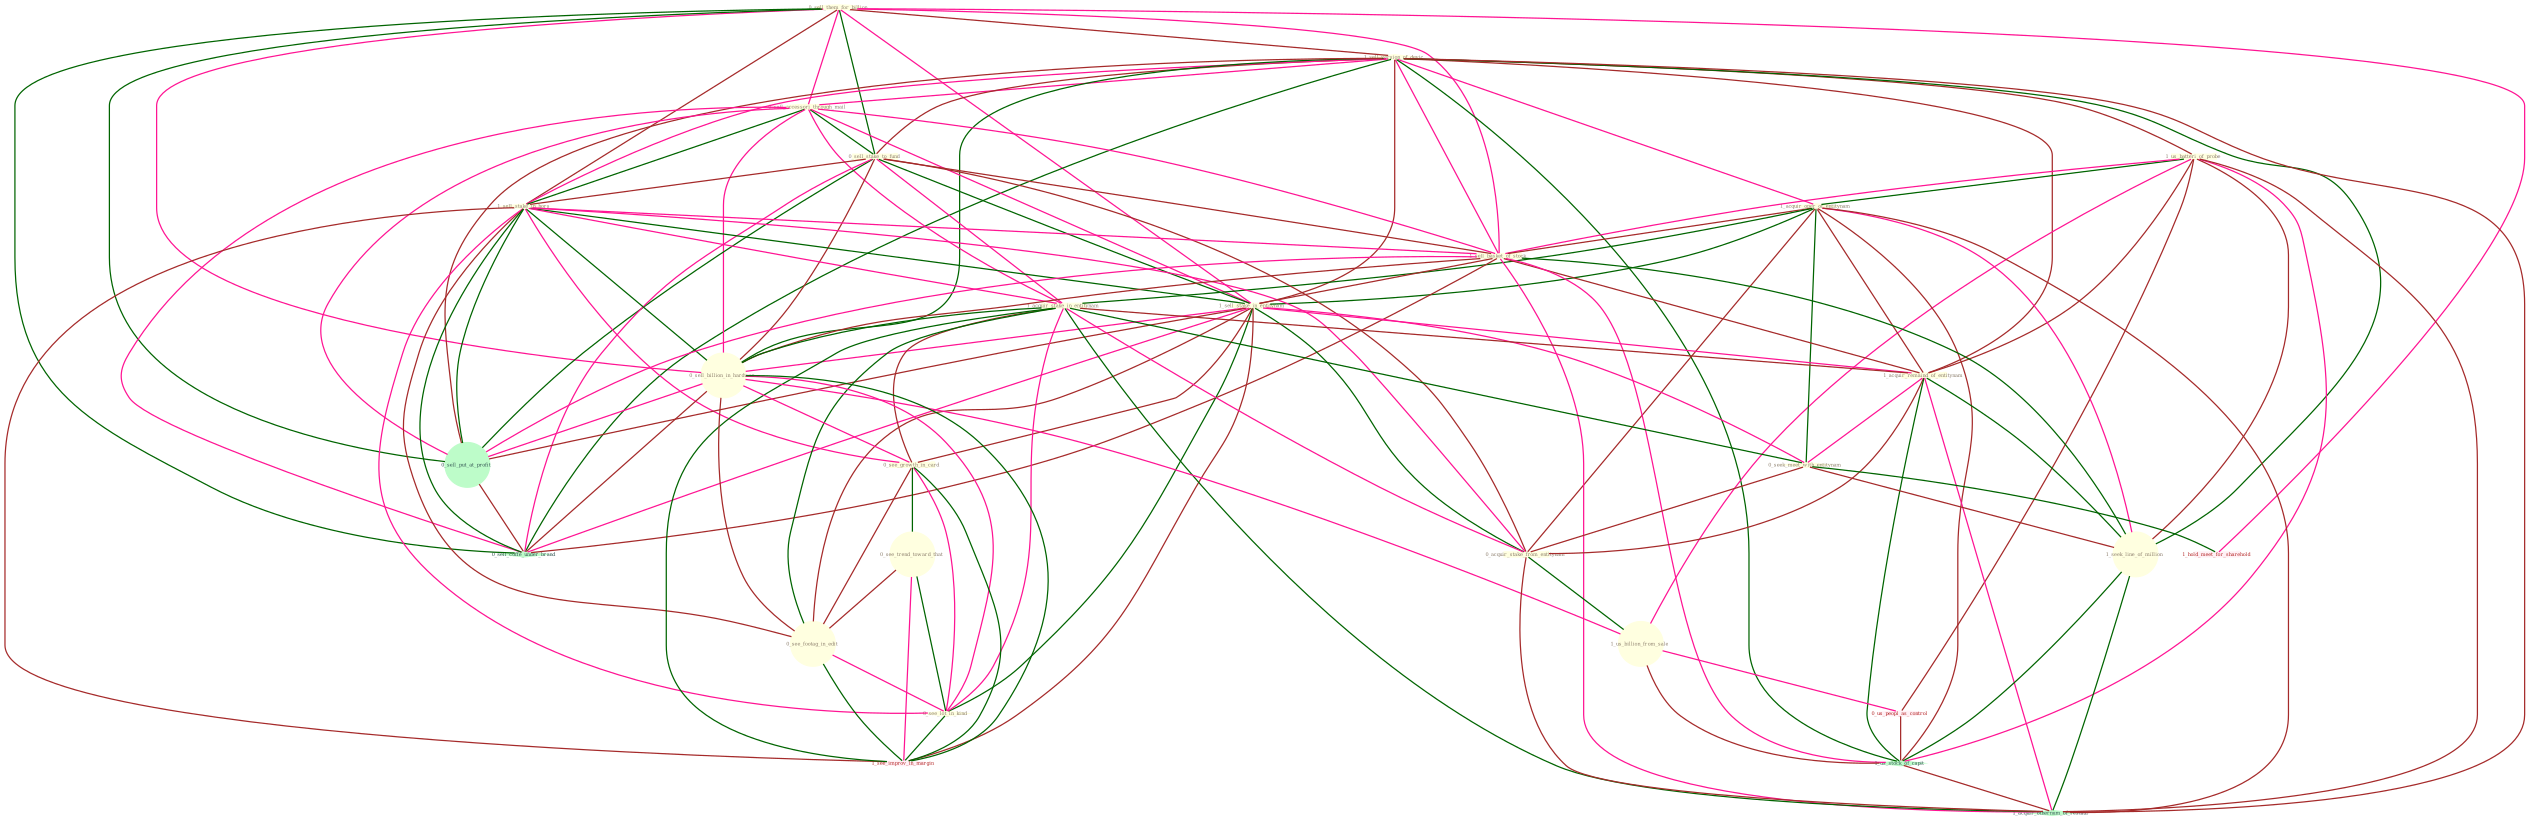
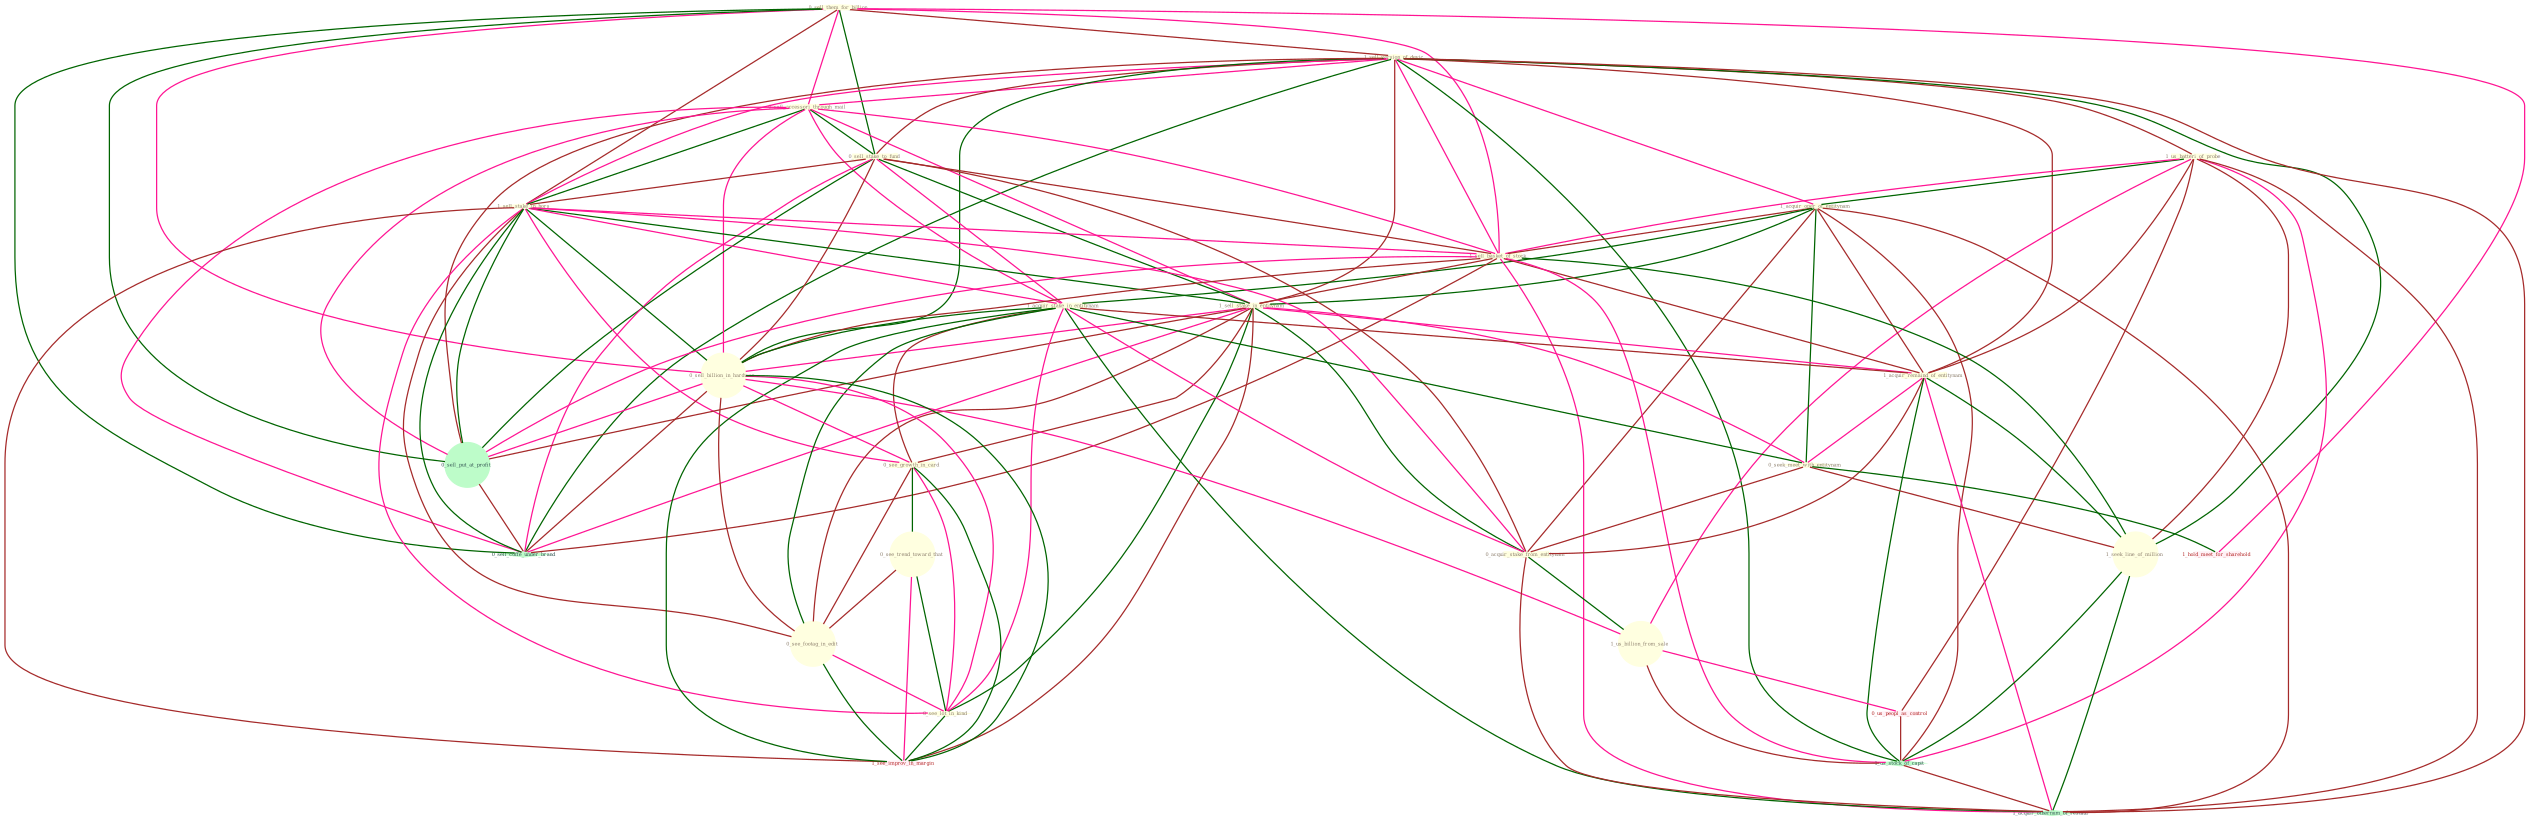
edge "0_sell_them_for_billion" -- "1_sell_stake_in_entitynam": removed
edge "1_acquir_oper_of_entitynam" -- "1_seek_line_of_million": removed
